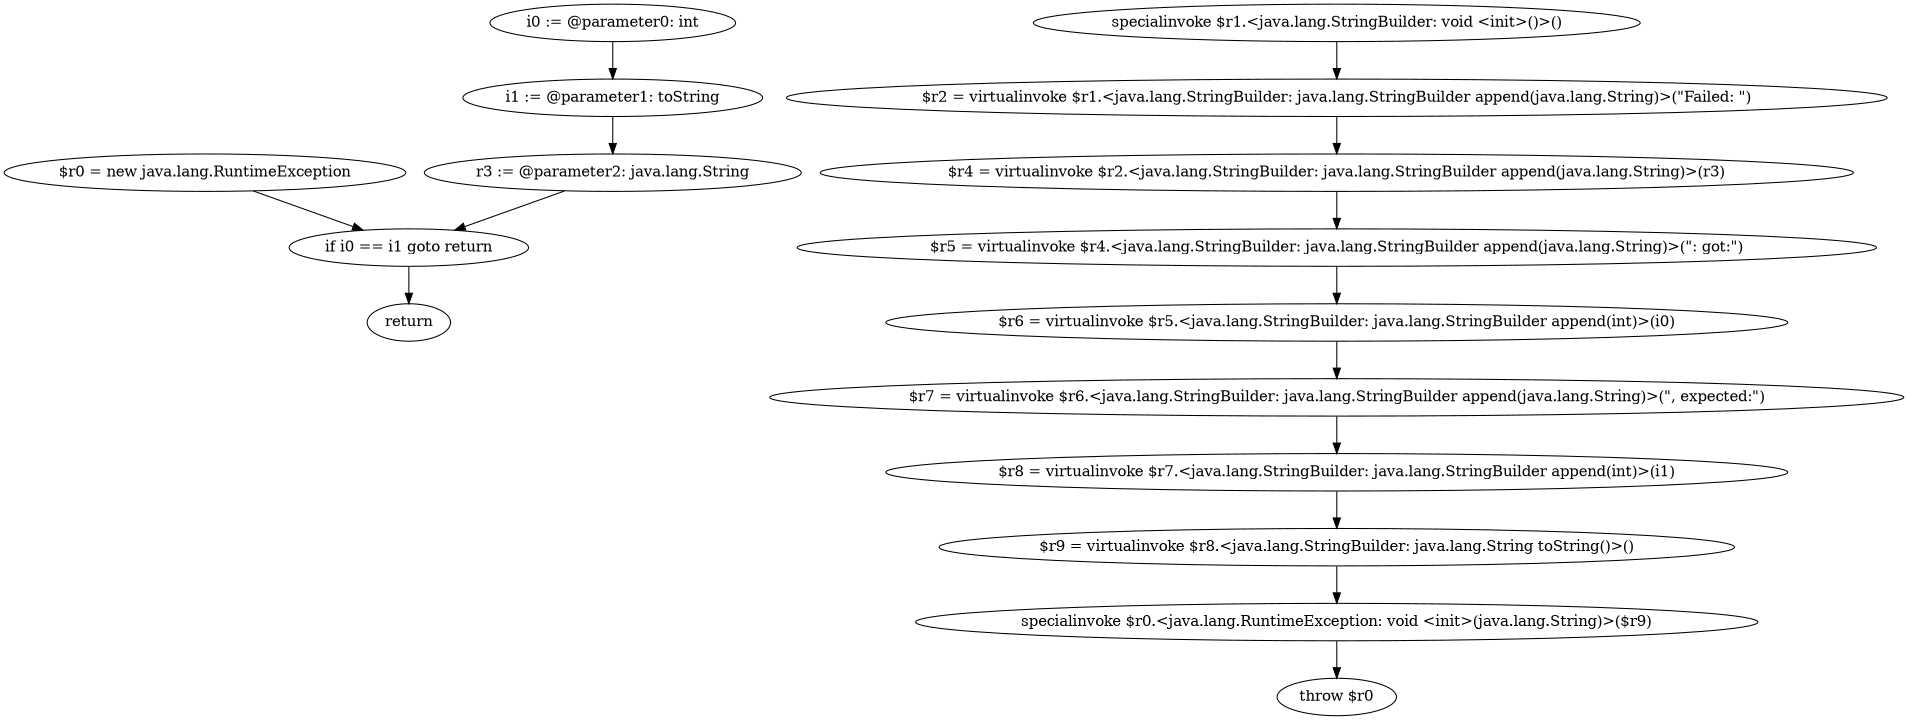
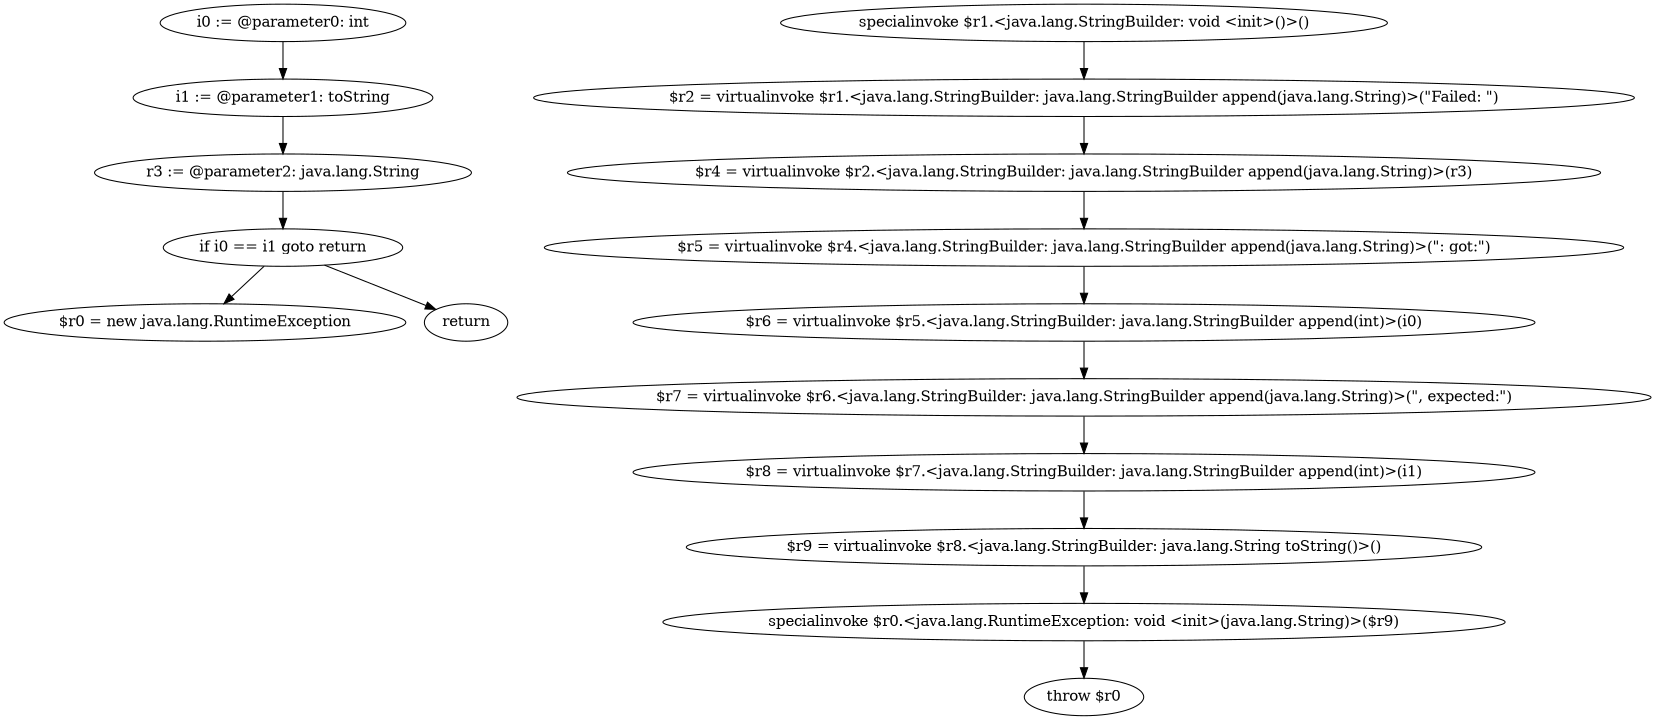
edge "$r0 = new java.lang.RuntimeException" -> "if i0 == i1 goto return": reversed
